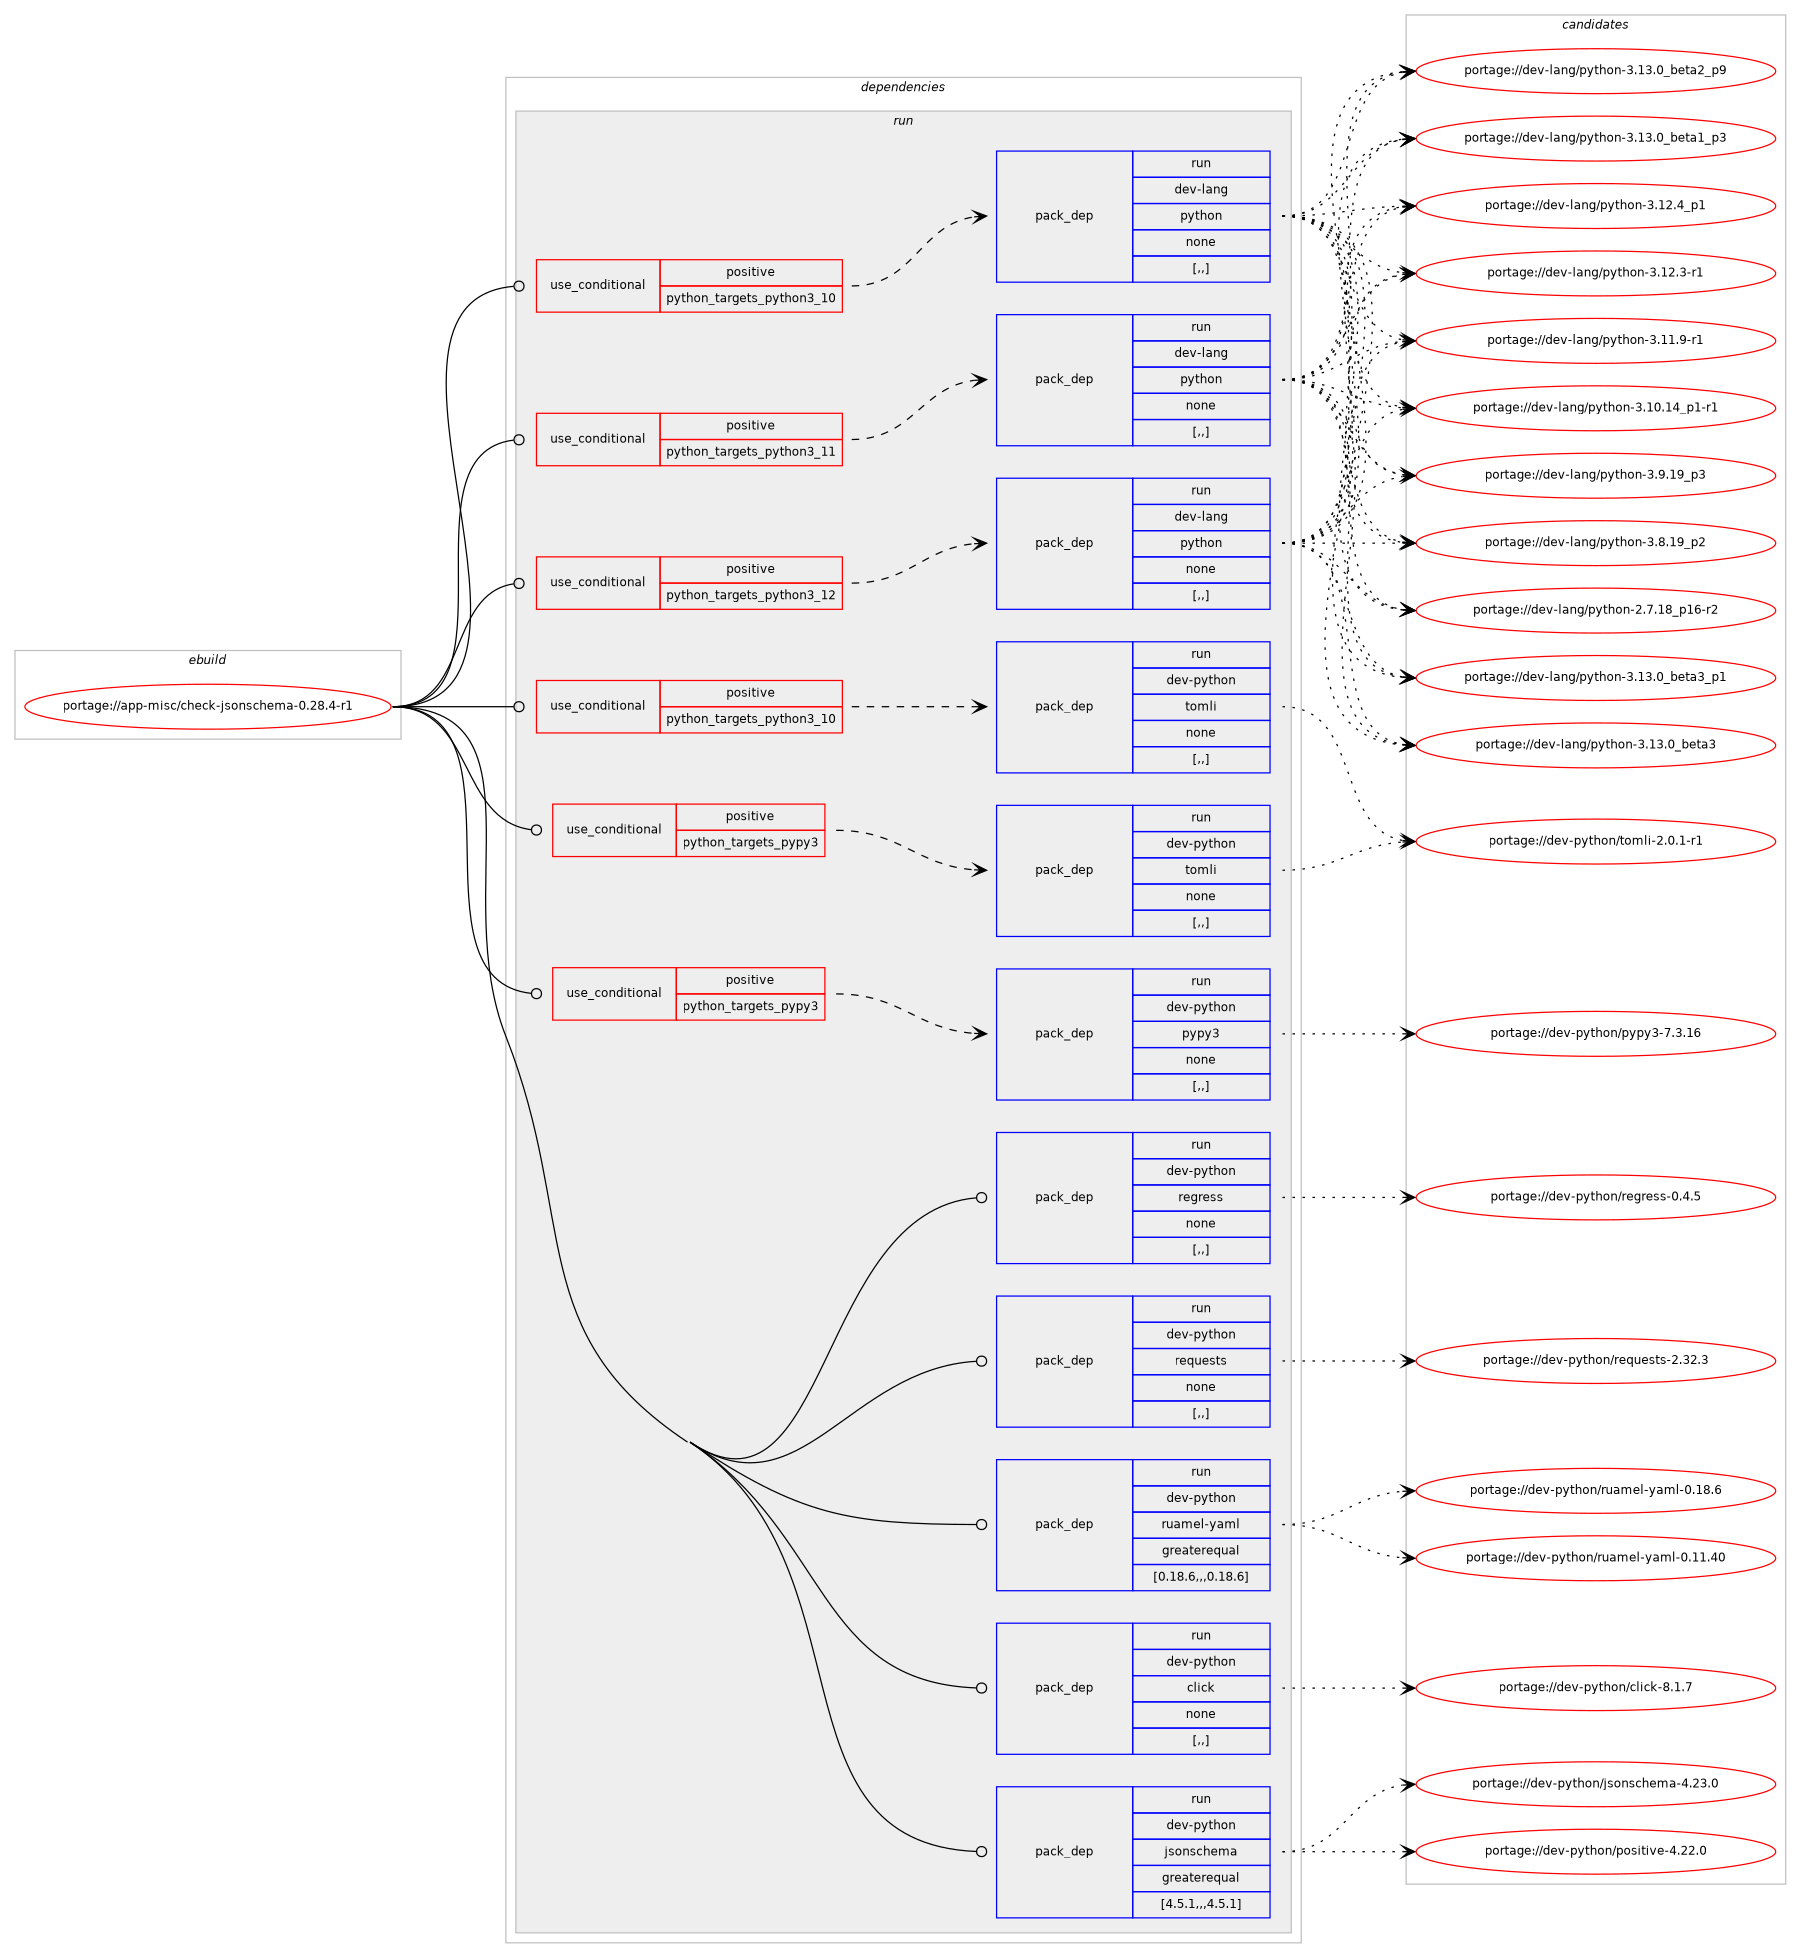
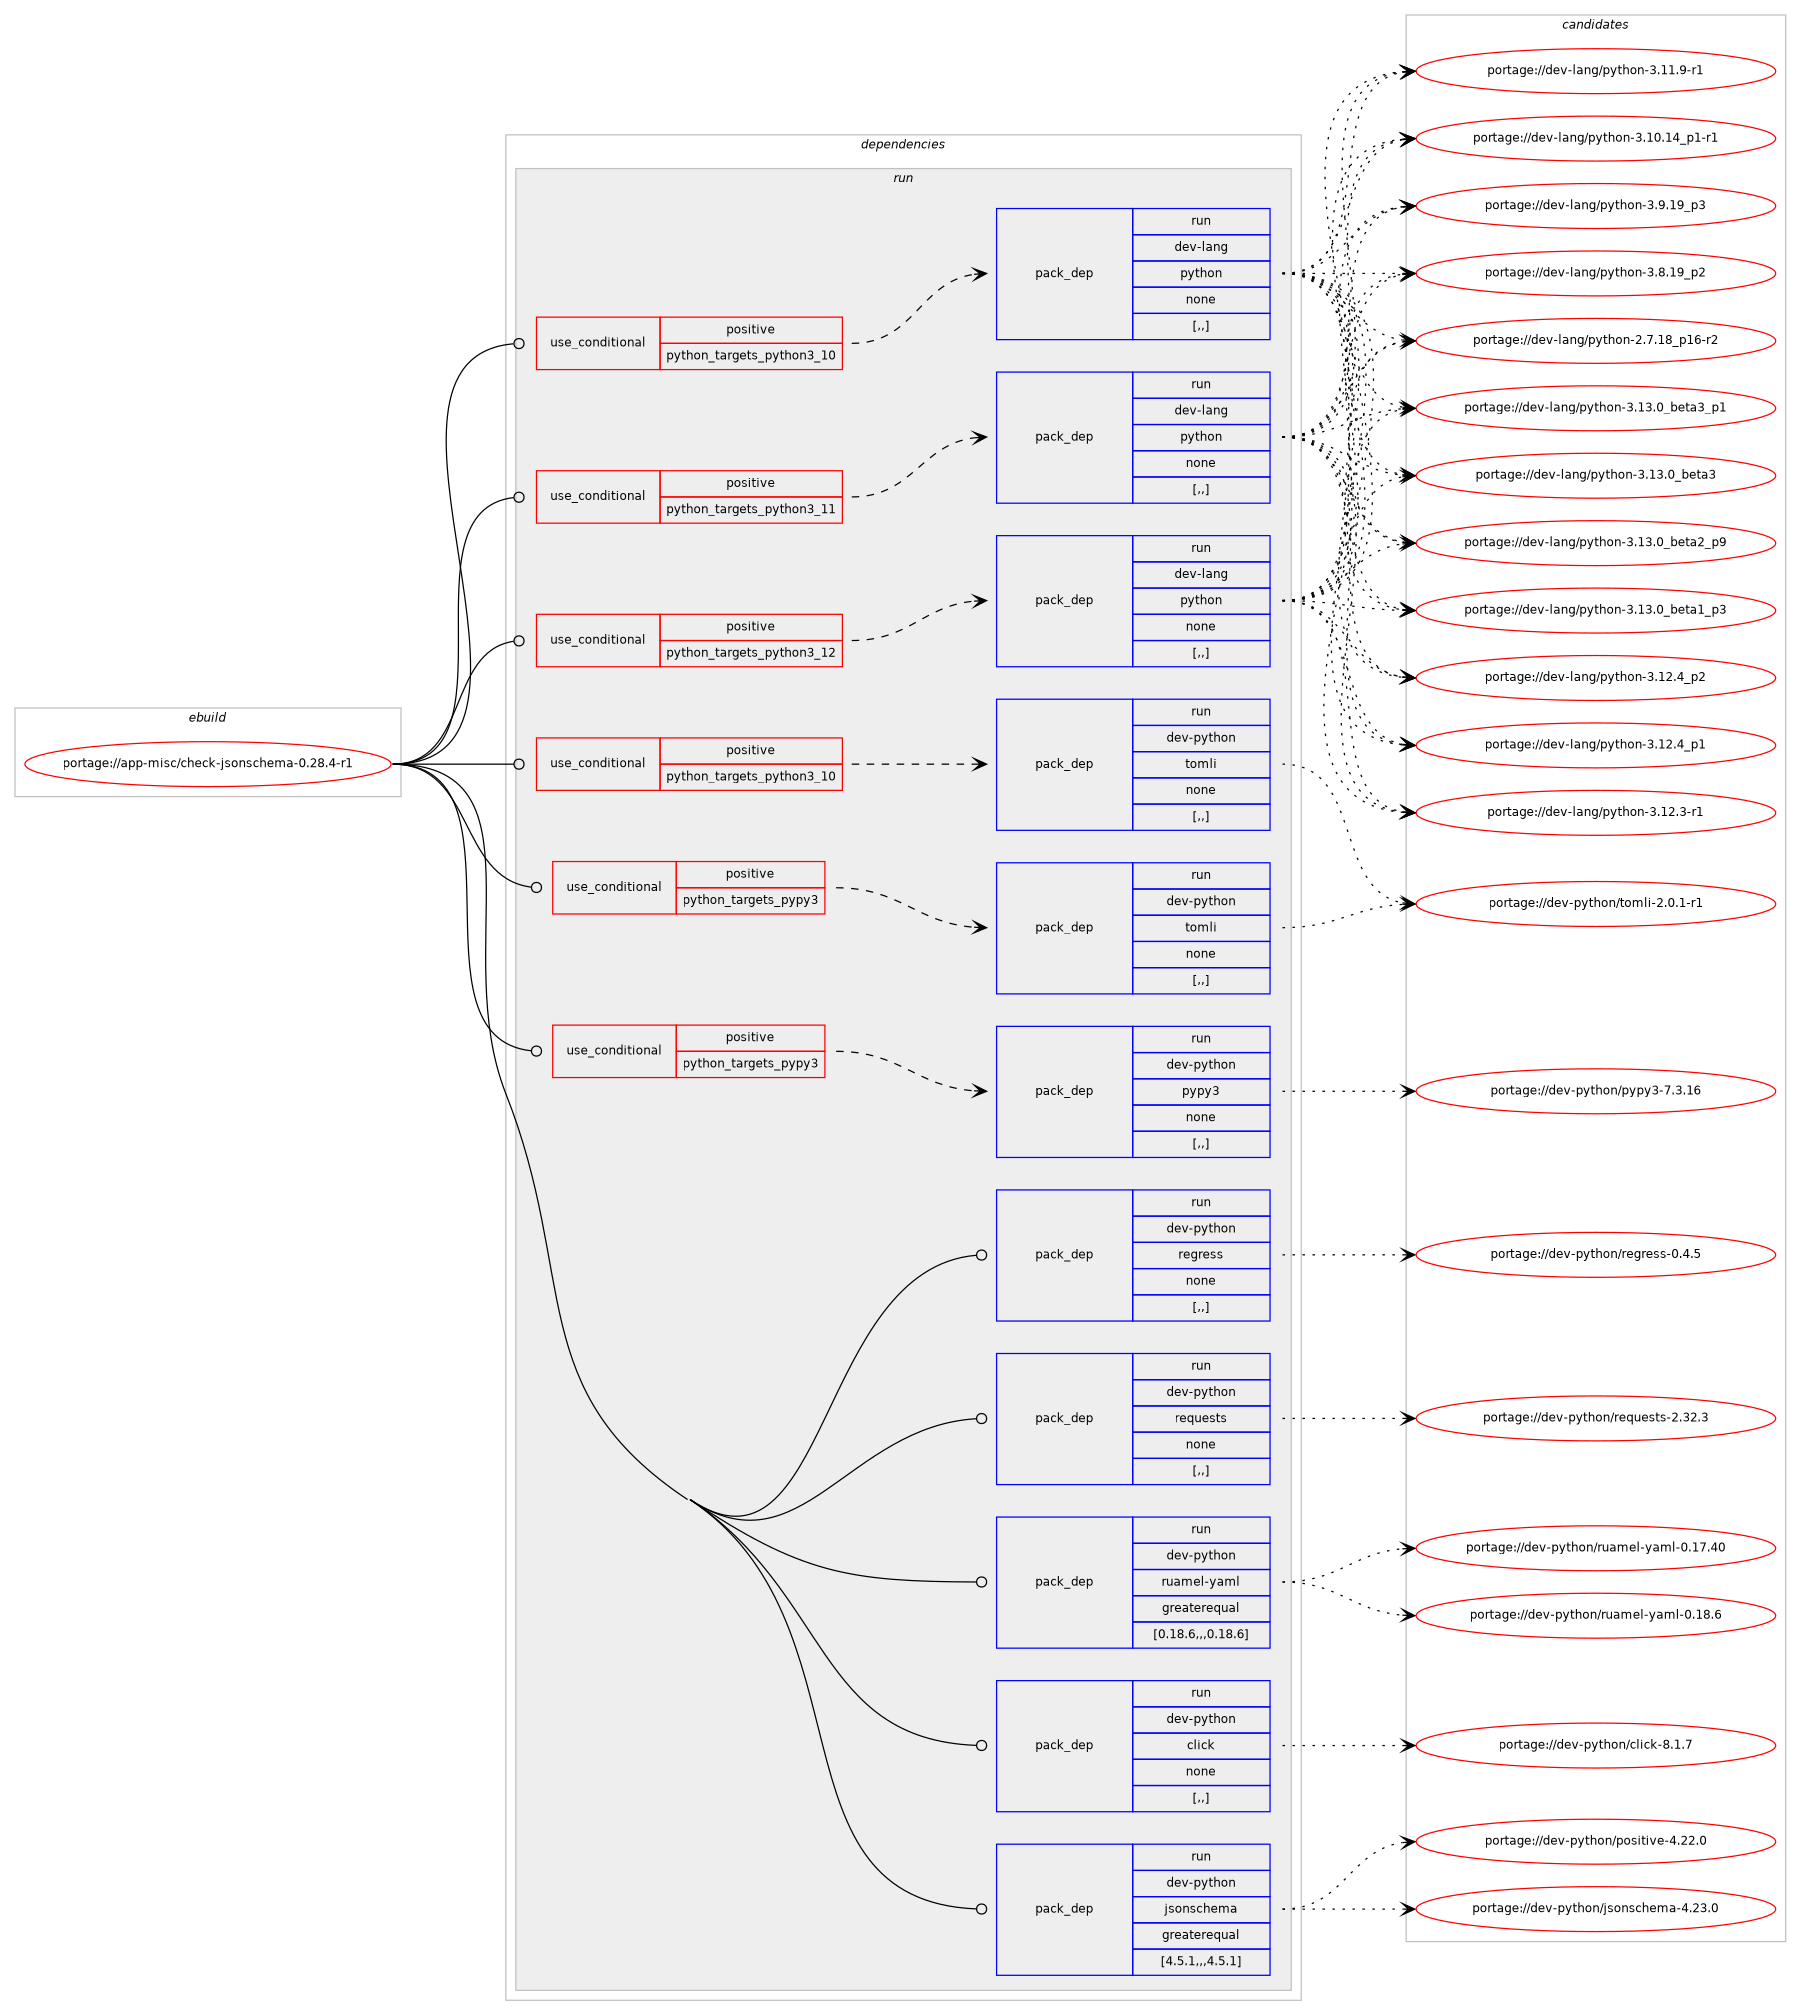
node "portage://dev-lang/python-3.12.4_p2": added
node "portage://dev-python/ruamel-yaml-0.11.40": label "portage://dev-python/ruamel-yaml-0.11.40" -> "portage://dev-python/ruamel-yaml-0.17.40"
